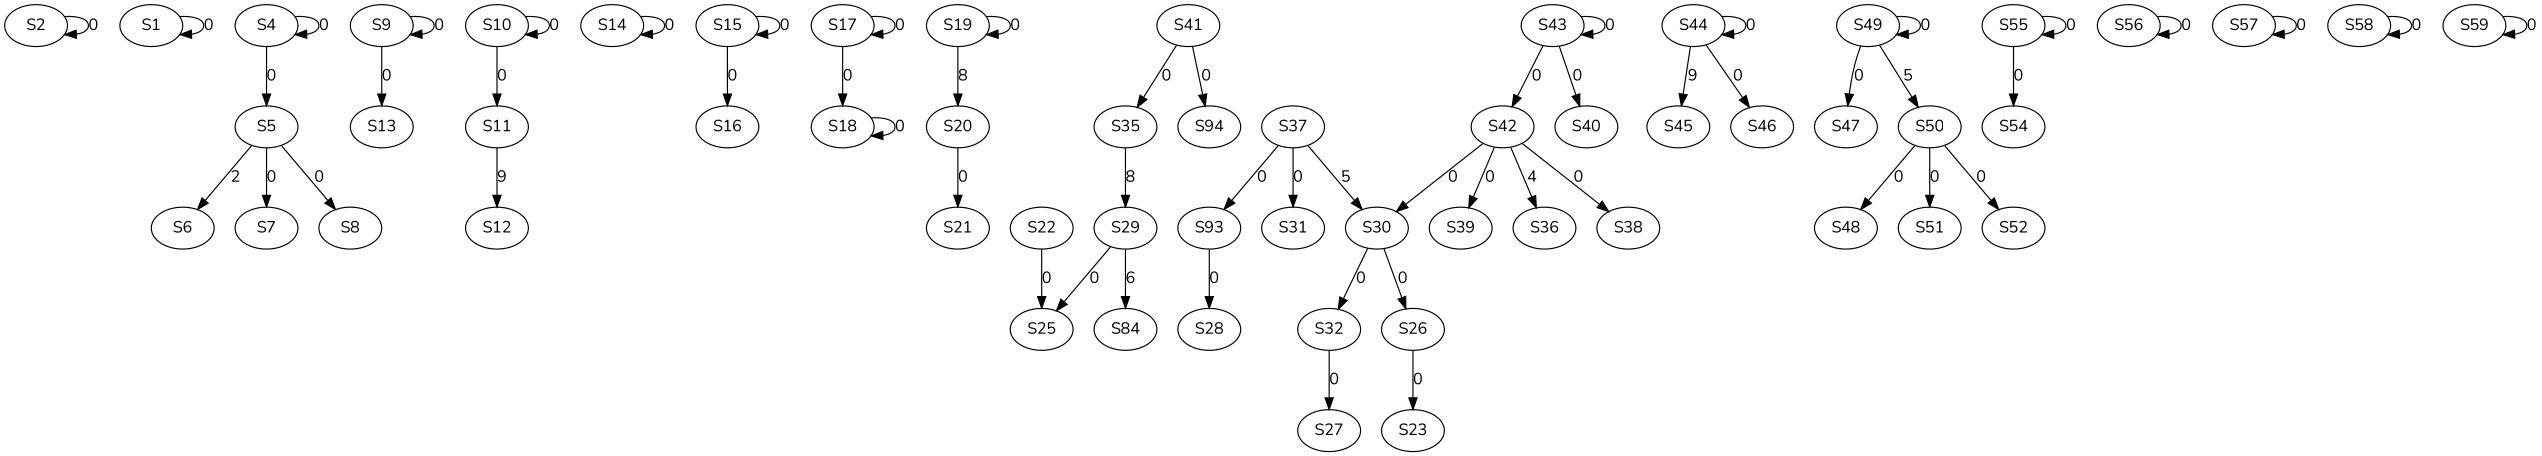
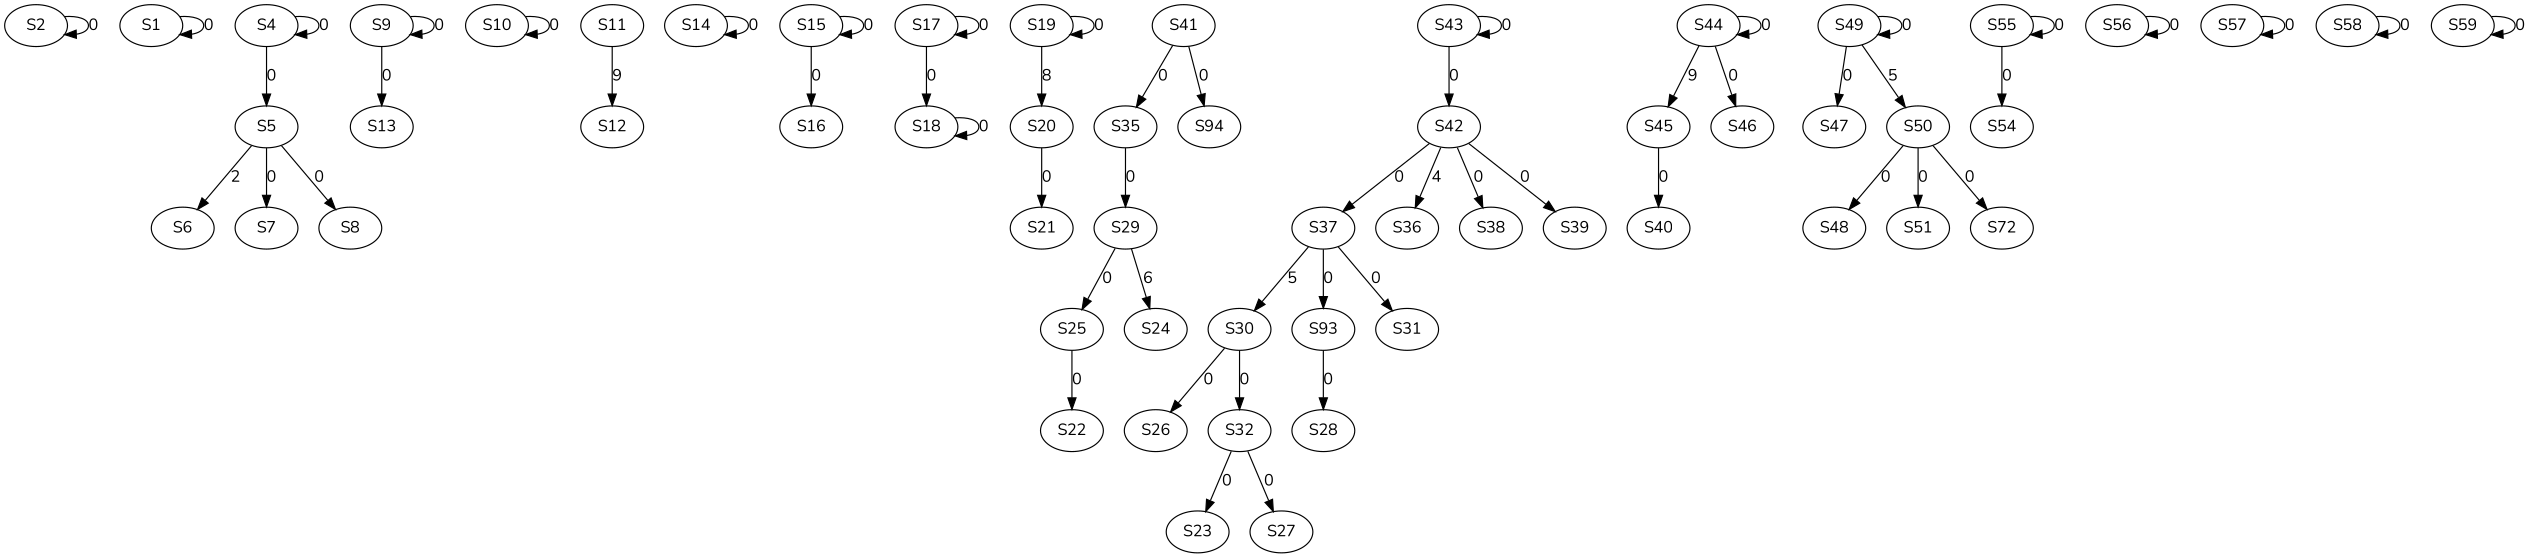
edge "S10" -> "S11": removed, label "0"
edge "S43" -> "S40": now "S45" -> "S40"
edge "S42" -> "S30": now "S42" -> "S37"
edge "S35" -> "S29": label "8" -> "0"
node "S52": label "S52" -> "S72"
edge "S22" -> "S25": reversed
node "S84": label "S84" -> "S24"
edge "S26" -> "S23": now "S32" -> "S23"
